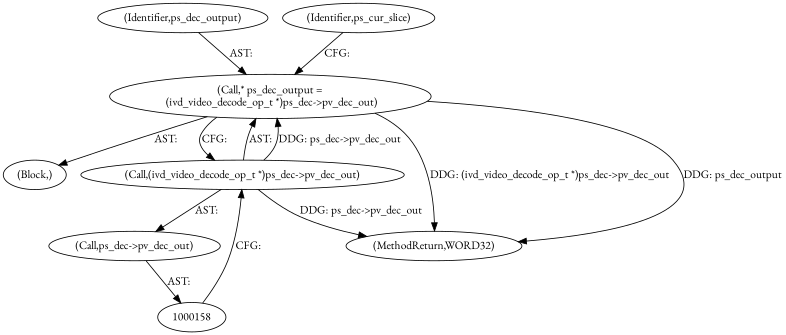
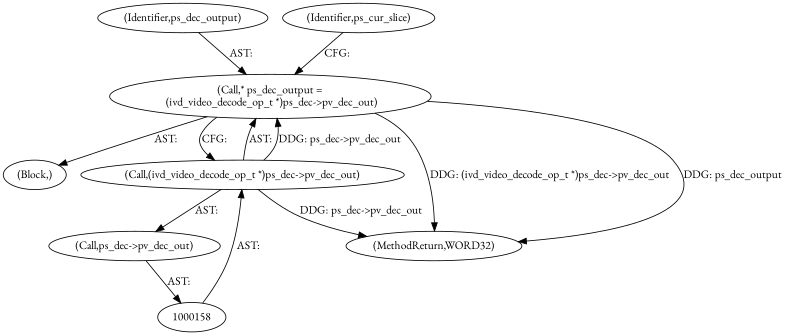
edge "1000158" -> "(Call,(ivd_video_decode_op_t *)ps_dec->pv_dec_out)": label "CFG: " -> "AST: "
